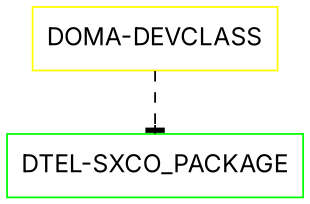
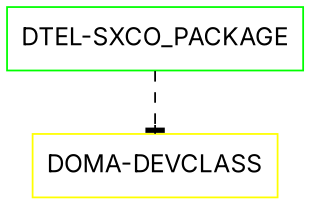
edge "DOMA-DEVCLASS" -> "DTEL-SXCO_PACKAGE": reversed
